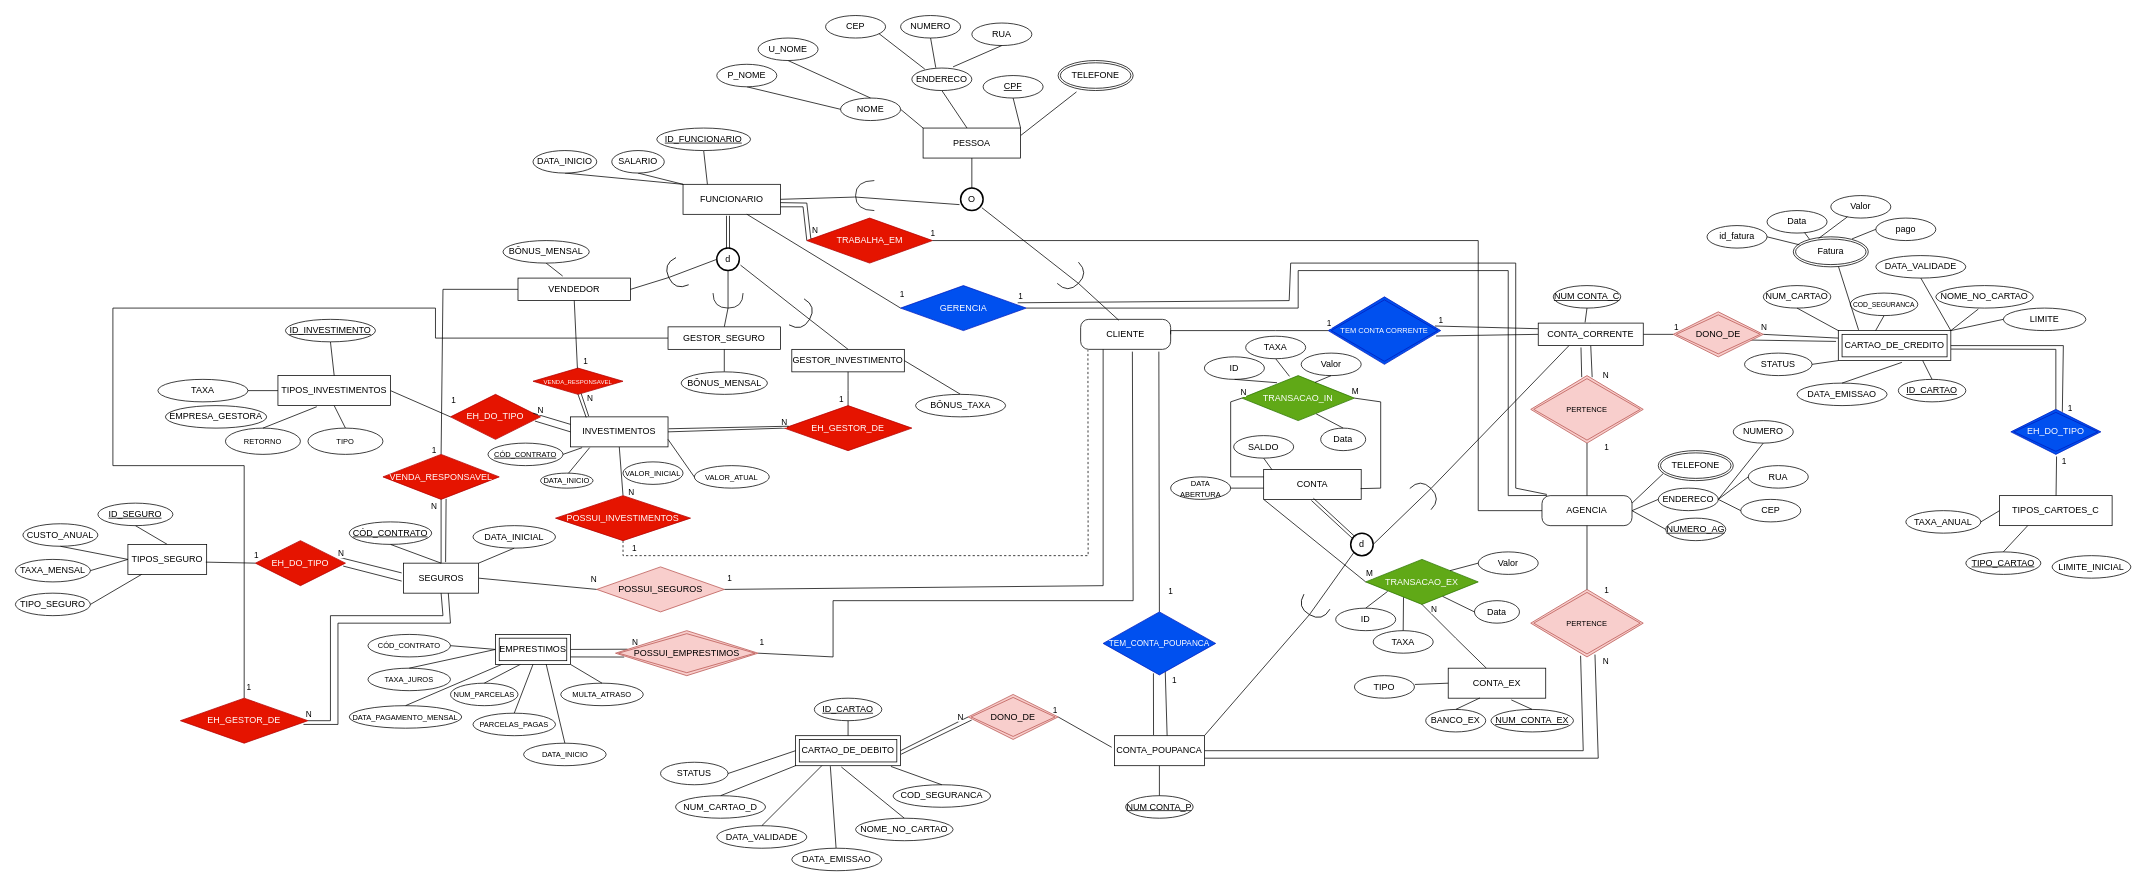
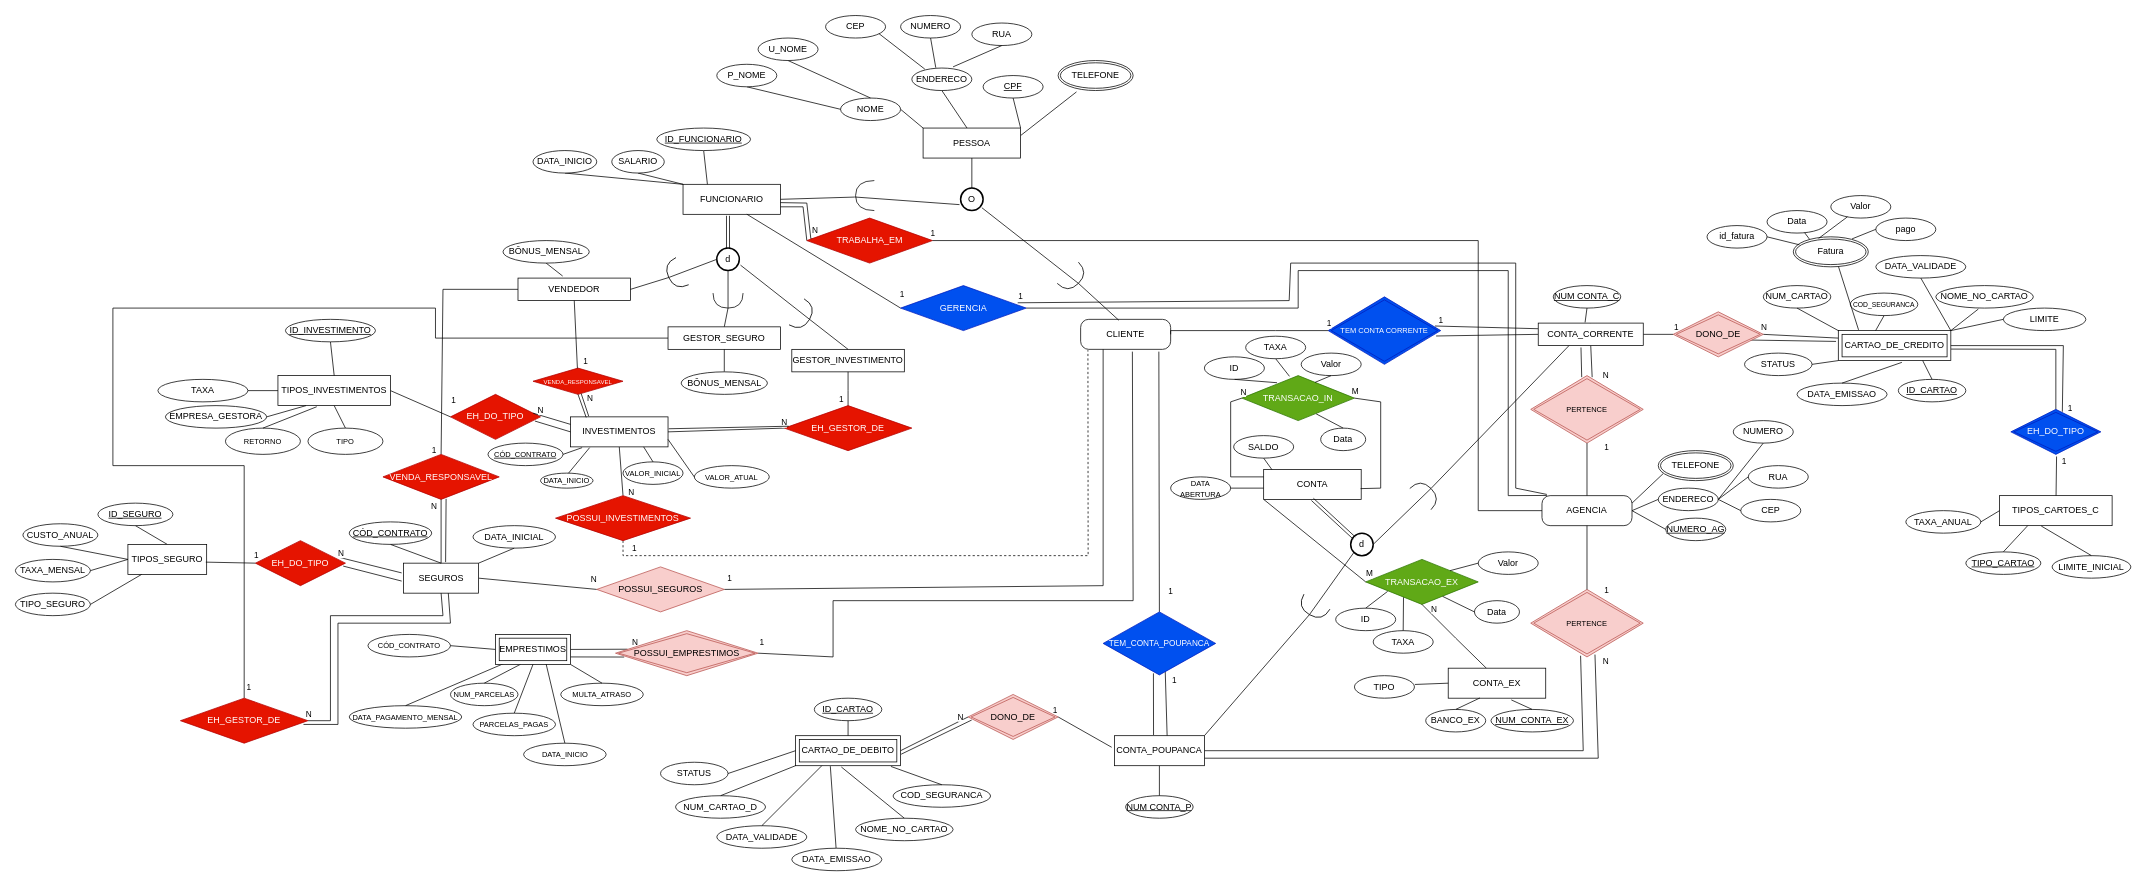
edge "GESTOR_INVESTIMENTO" -- "BÔNUS_TAXA": removed
node "BÔNUS_TAXA": removed
edge "TIPOS_INVESTIMENTOS" -- "EMPRESA_GESTORA": added
edge "INVESTIMENTOS" -- "VALOR_INICIAL": added
edge "TIPOS_CARTOES_C" -- "LIMITE_INICIAL": added
edge "EMPRESTIMOS" -- "TAXA_JUROS": removed
node "TAXA_JUROS": removed
